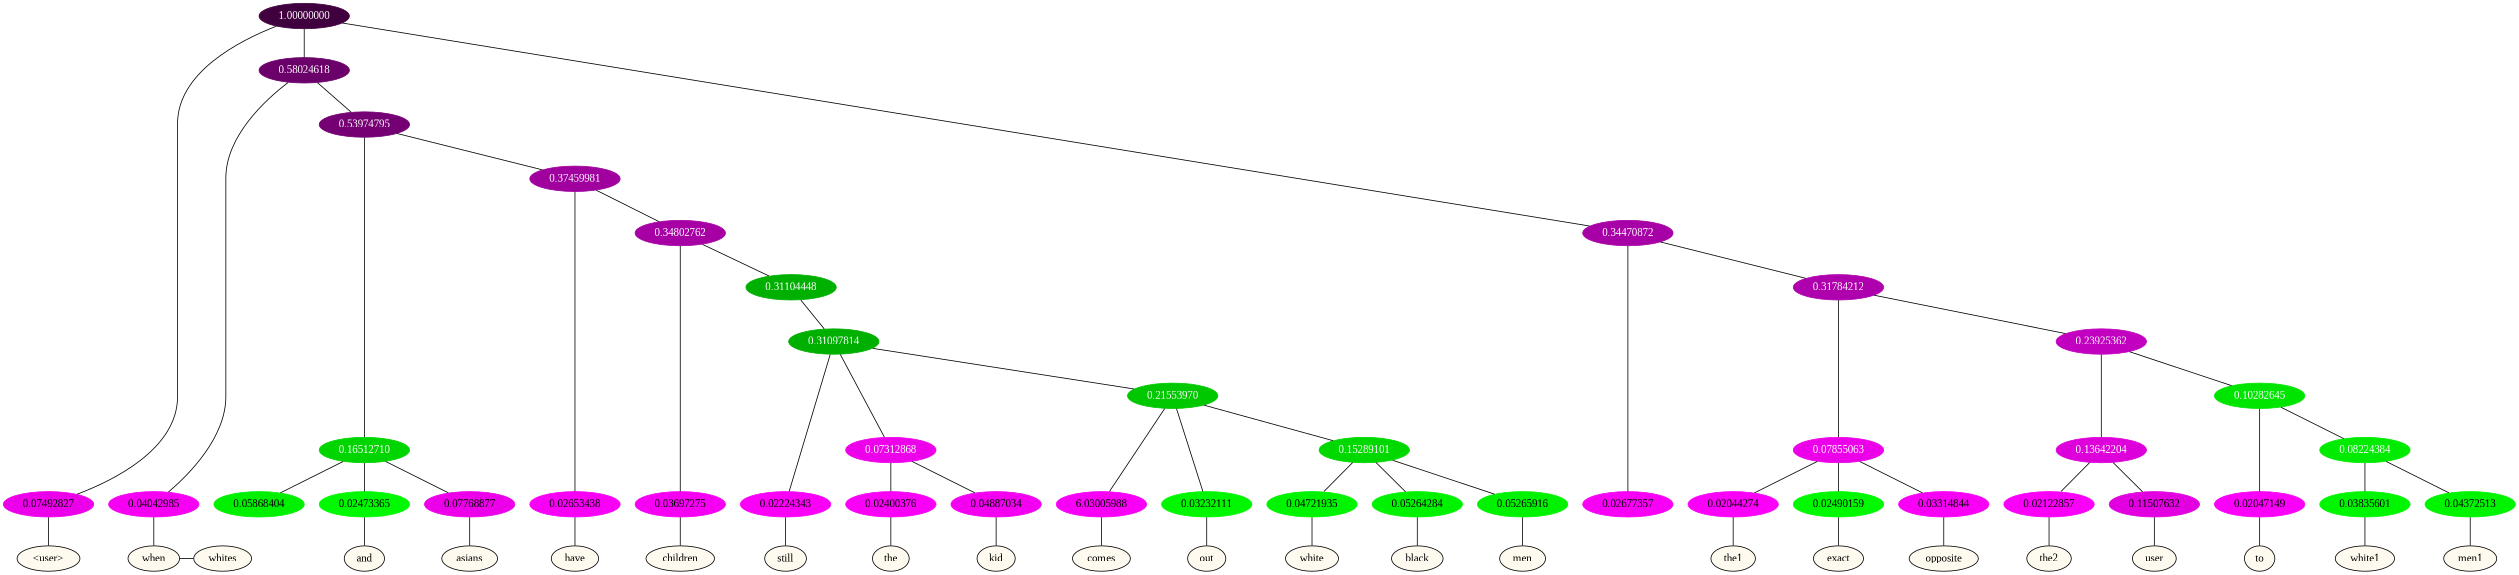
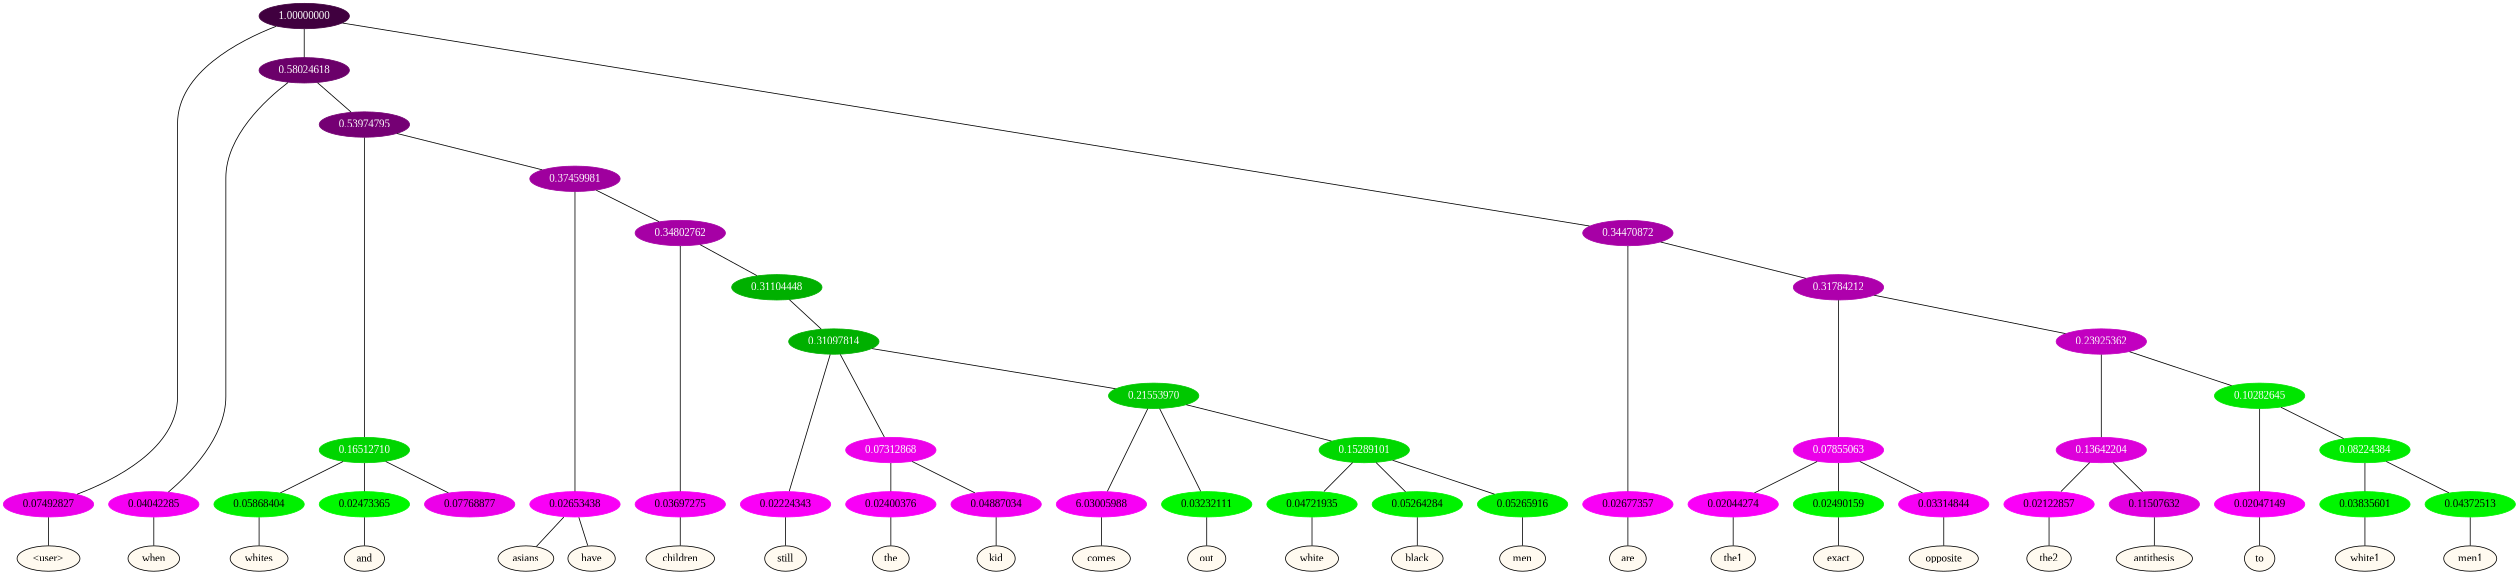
node "0.04042985": label "0.04042985" -> "0.04042285"
edge "0.07768877" -- "asians": now "0.02653438" -- "asians"
edge "when" -- "whites": now "0.05868404" -- "whites"
node "are": added
node "user": label "user" -> "antithesis"
